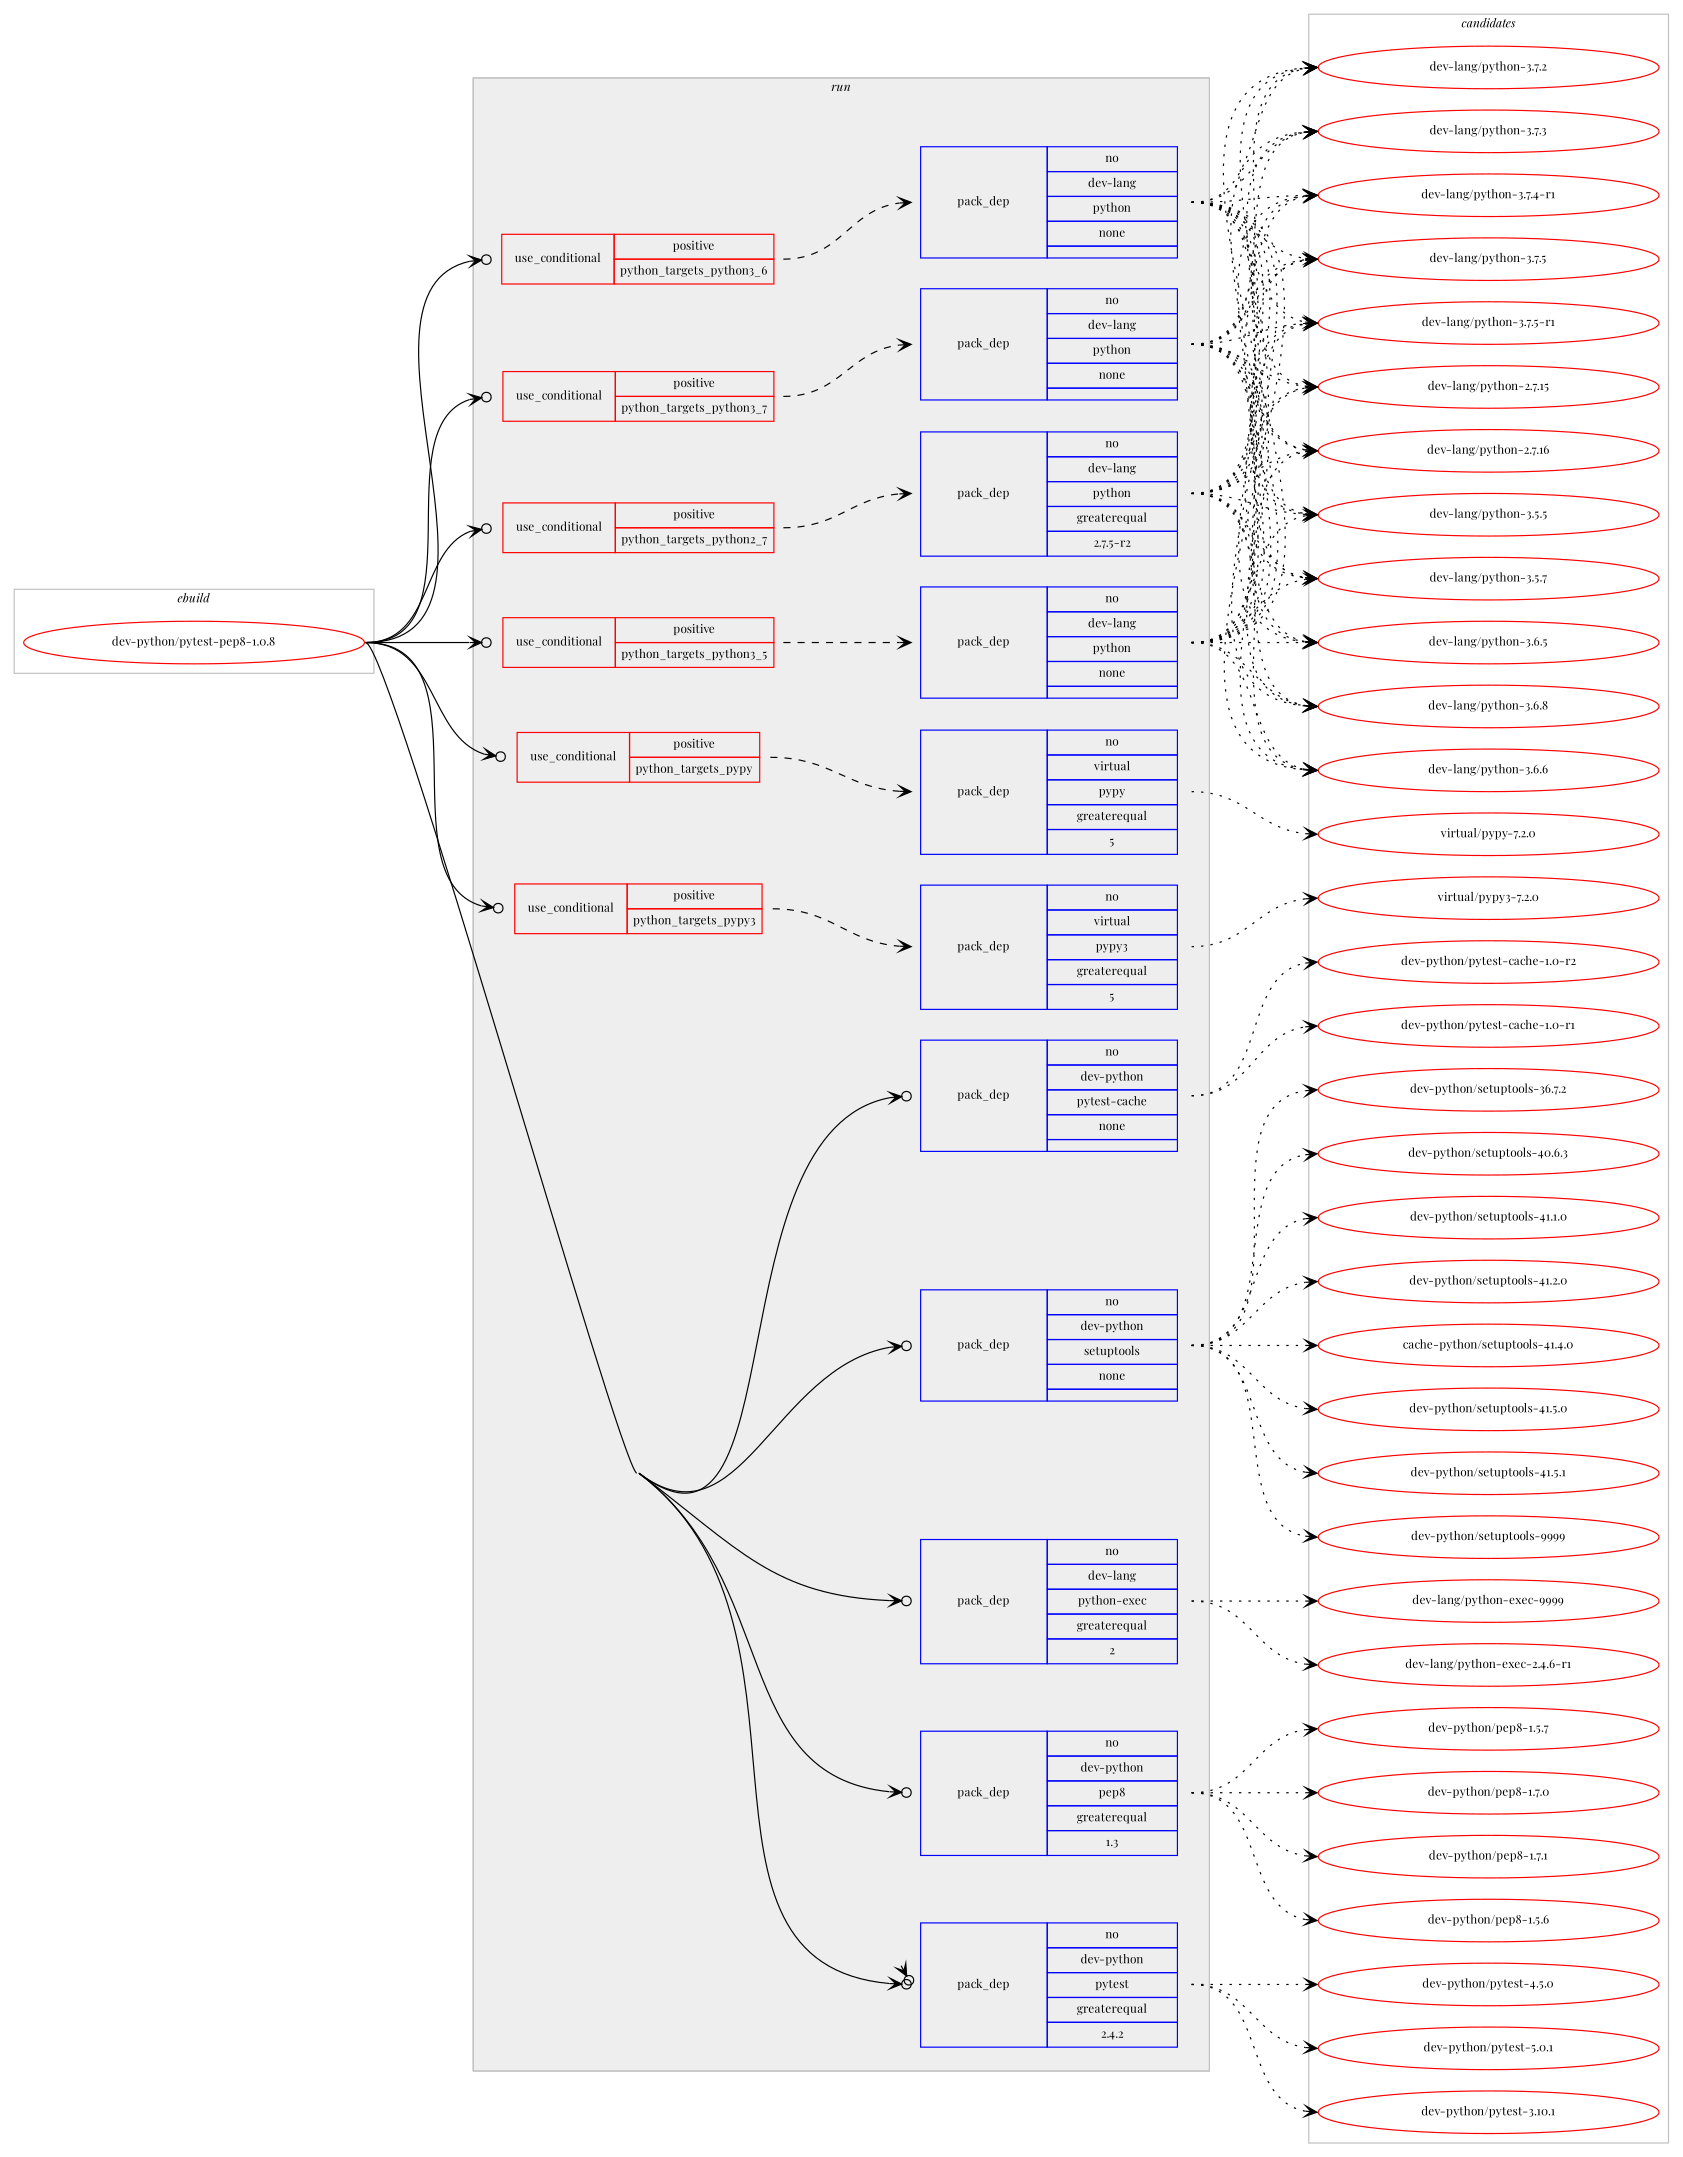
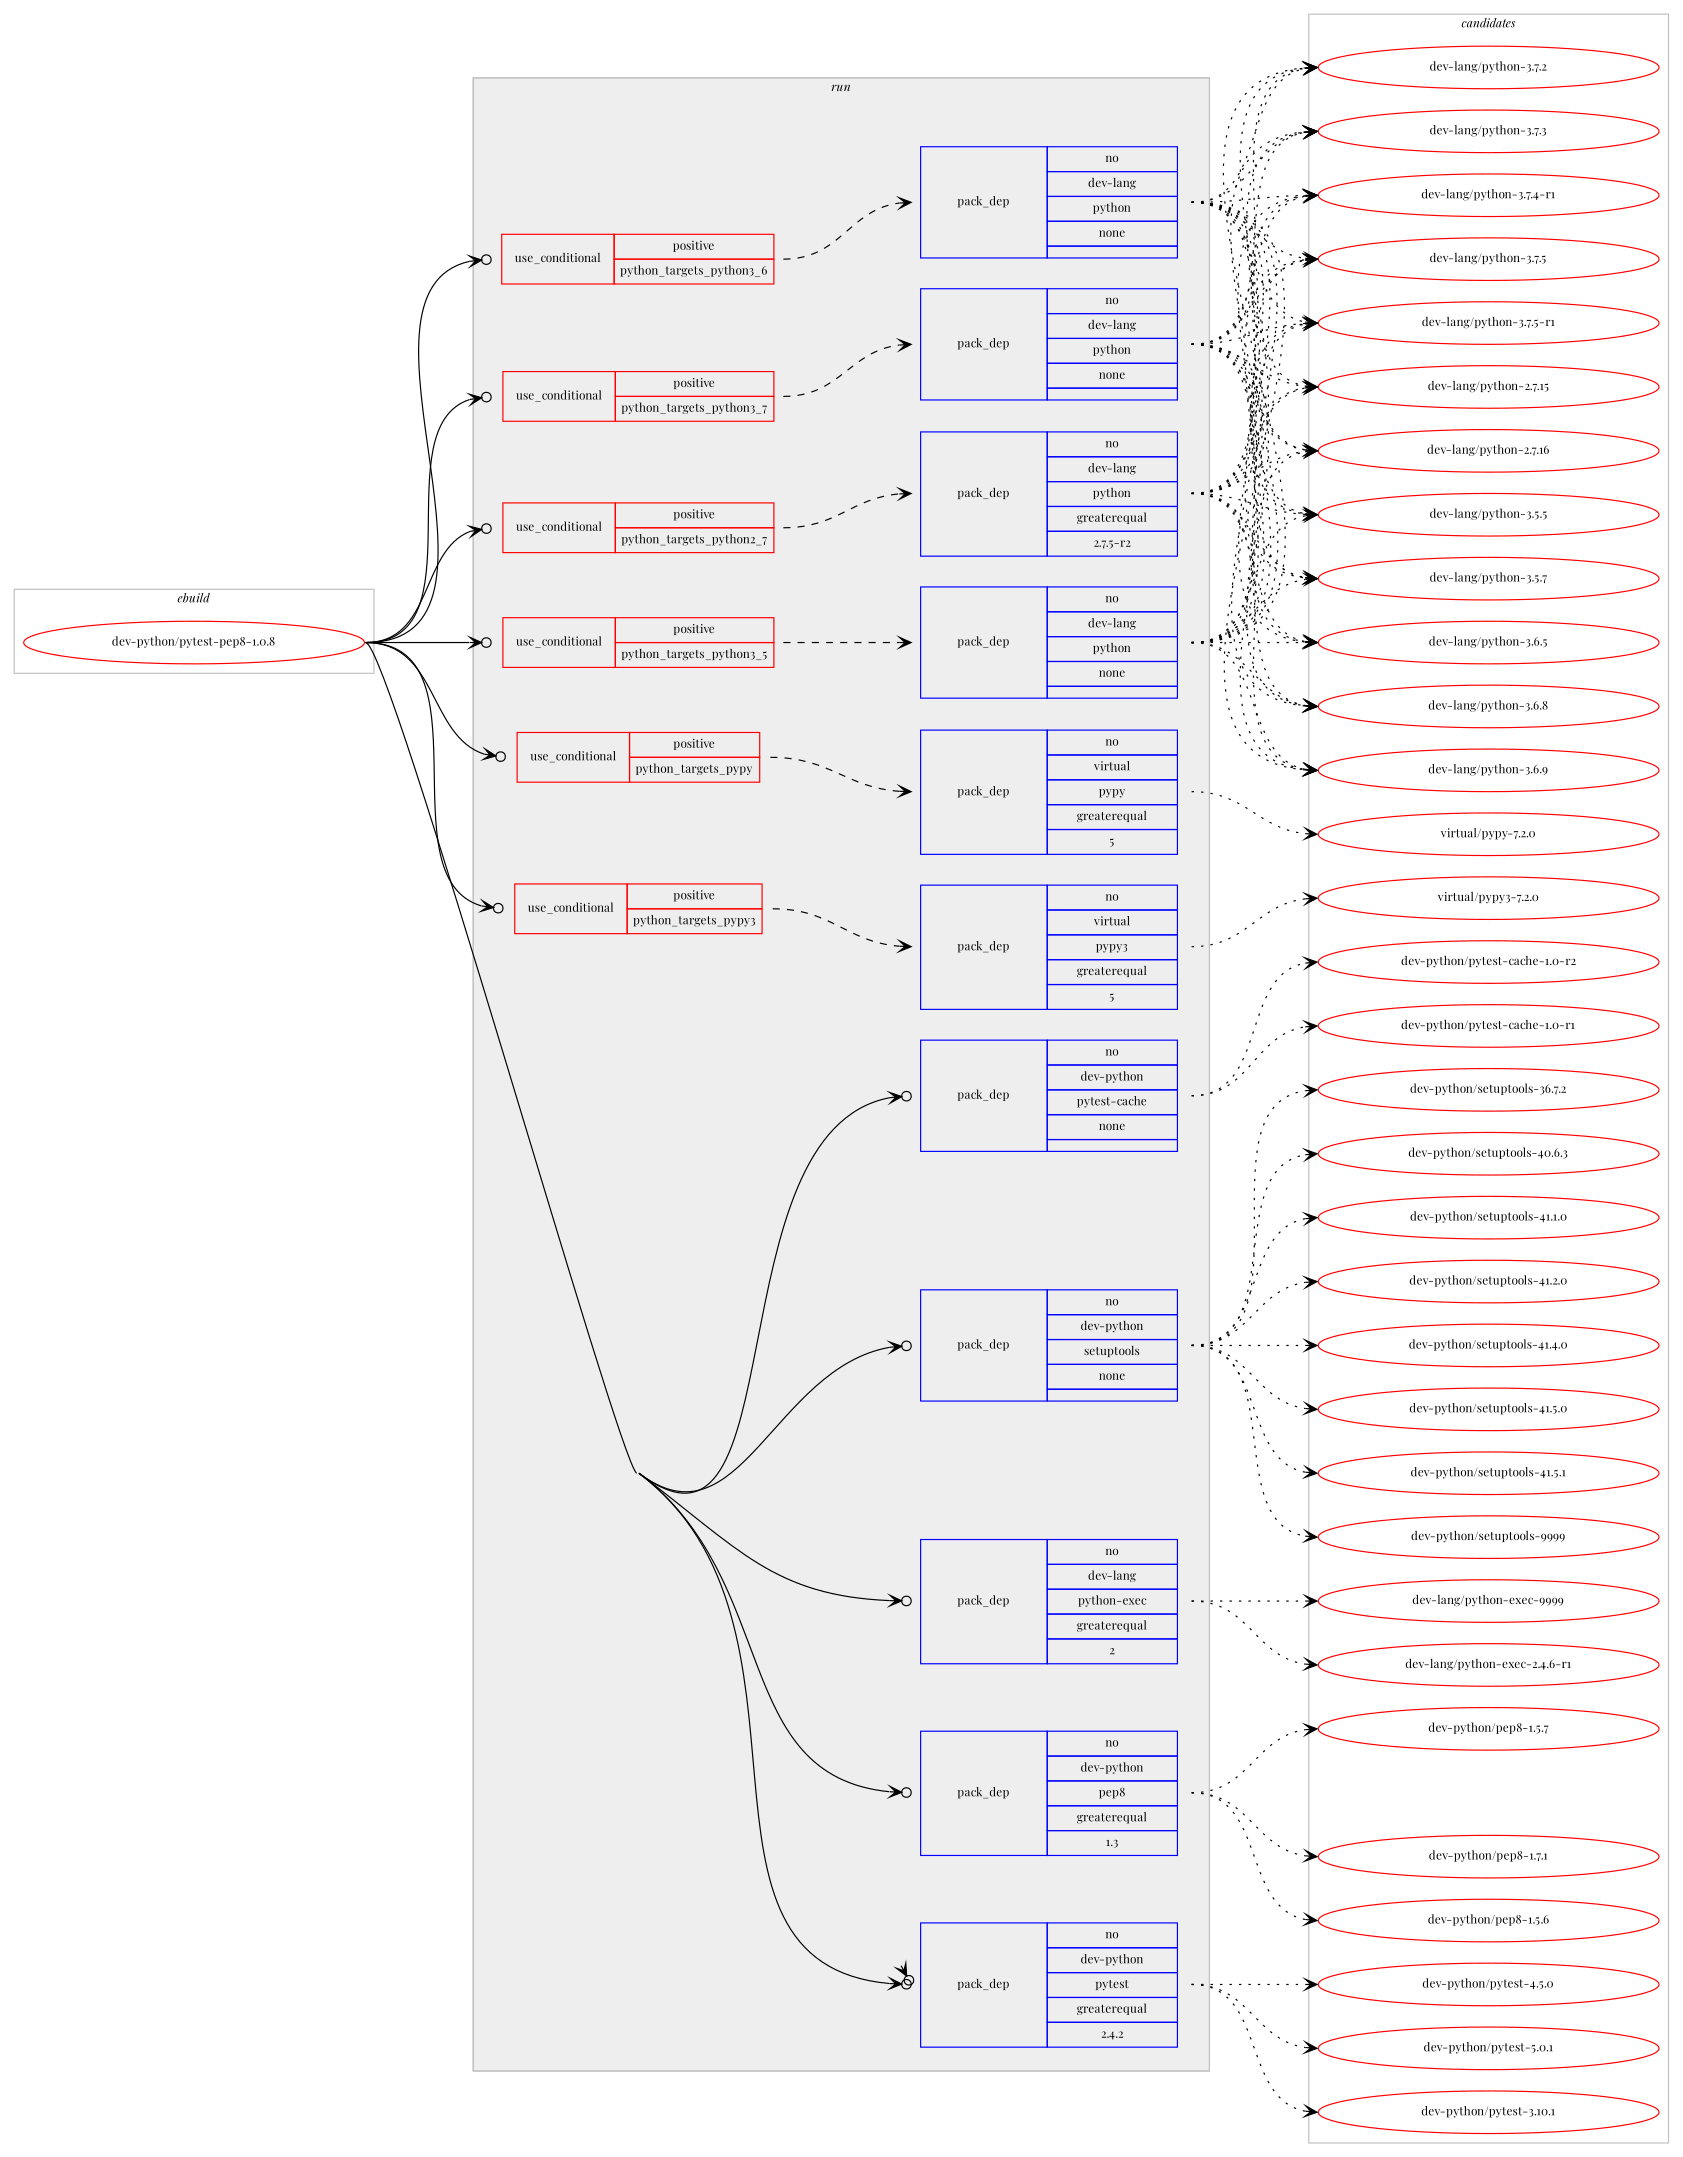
node "dev-lang/python-3.6.6": label "dev-lang/python-3.6.6" -> "dev-lang/python-3.6.9"
node "cache-python/setuptools-41.4.0": label "cache-python/setuptools-41.4.0" -> "dev-python/setuptools-41.4.0"
node "dev-python/pep8-1.7.0": removed
